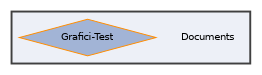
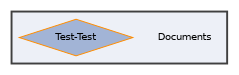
node "Grafici-Test": label "Grafici-Test" -> "Test-Test"
